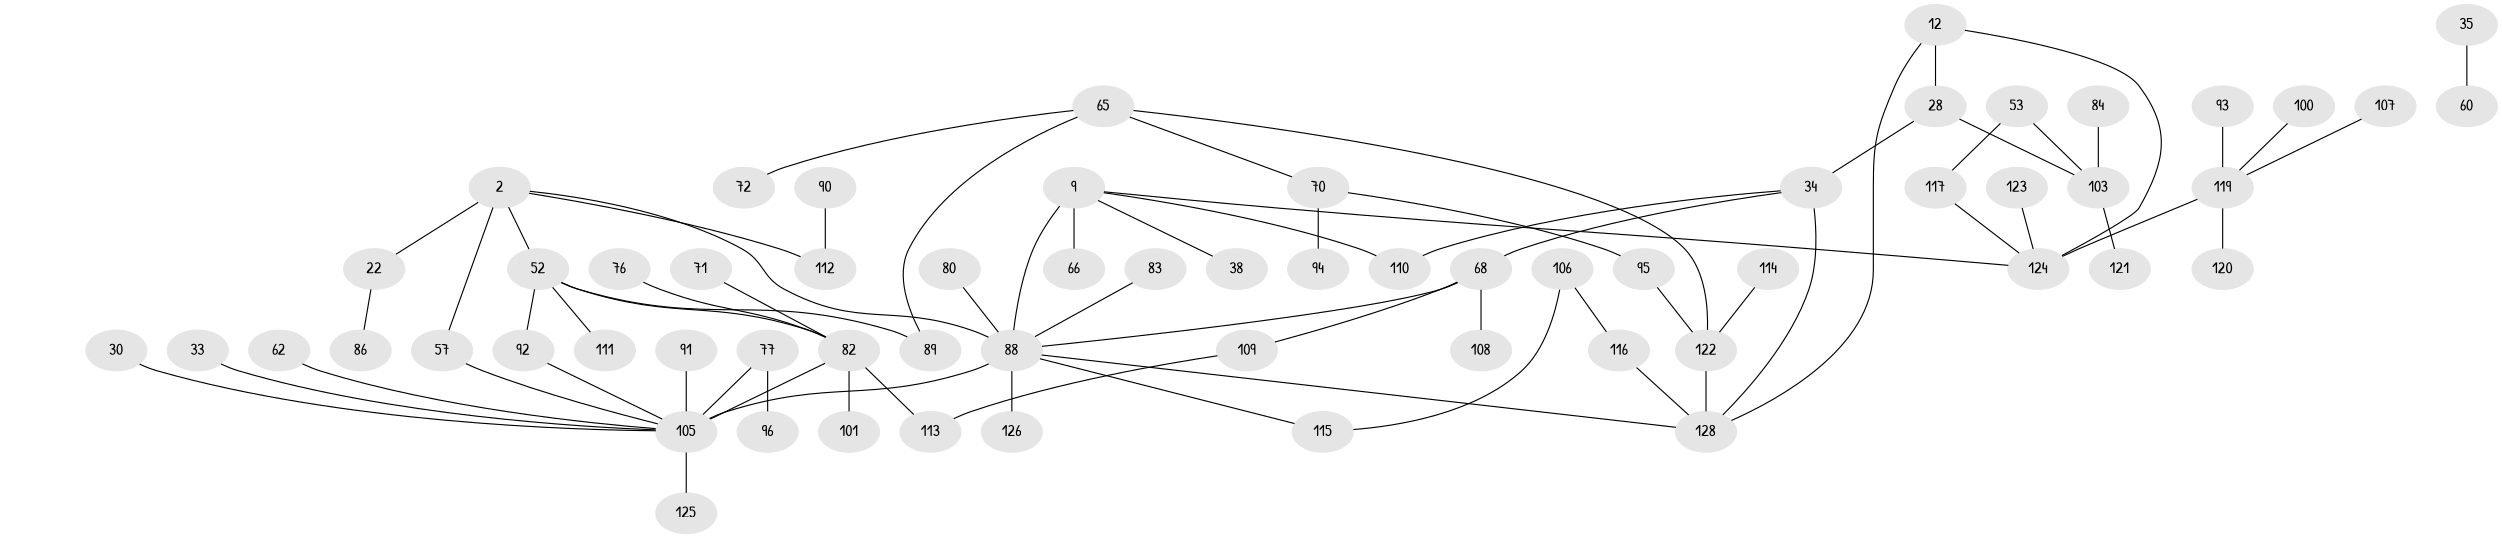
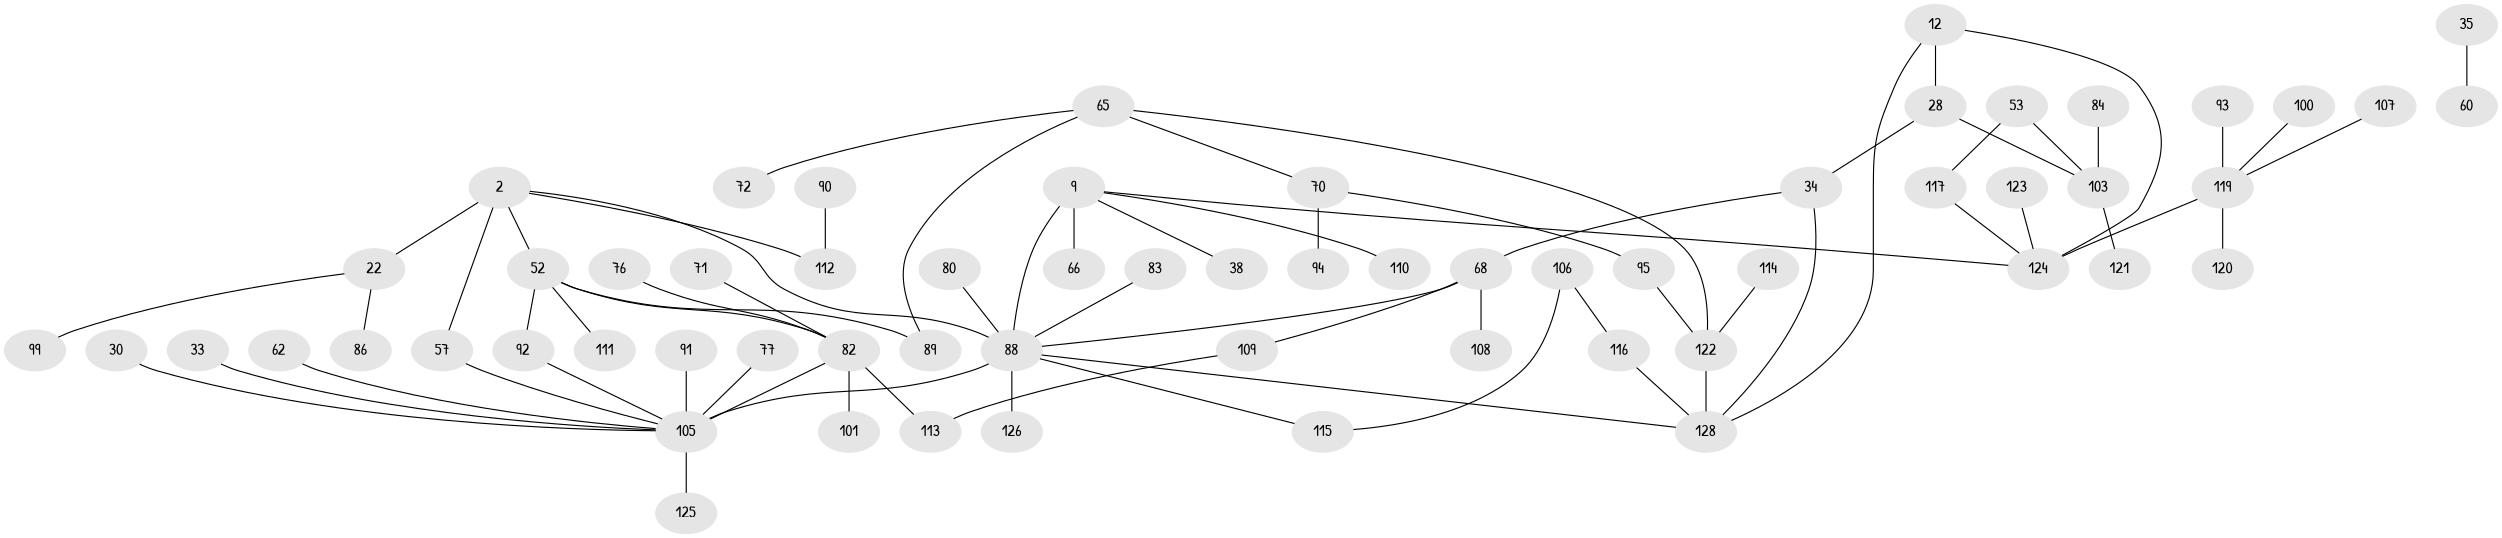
edge "34" -- "110": removed
node "99": added
node "96": removed
